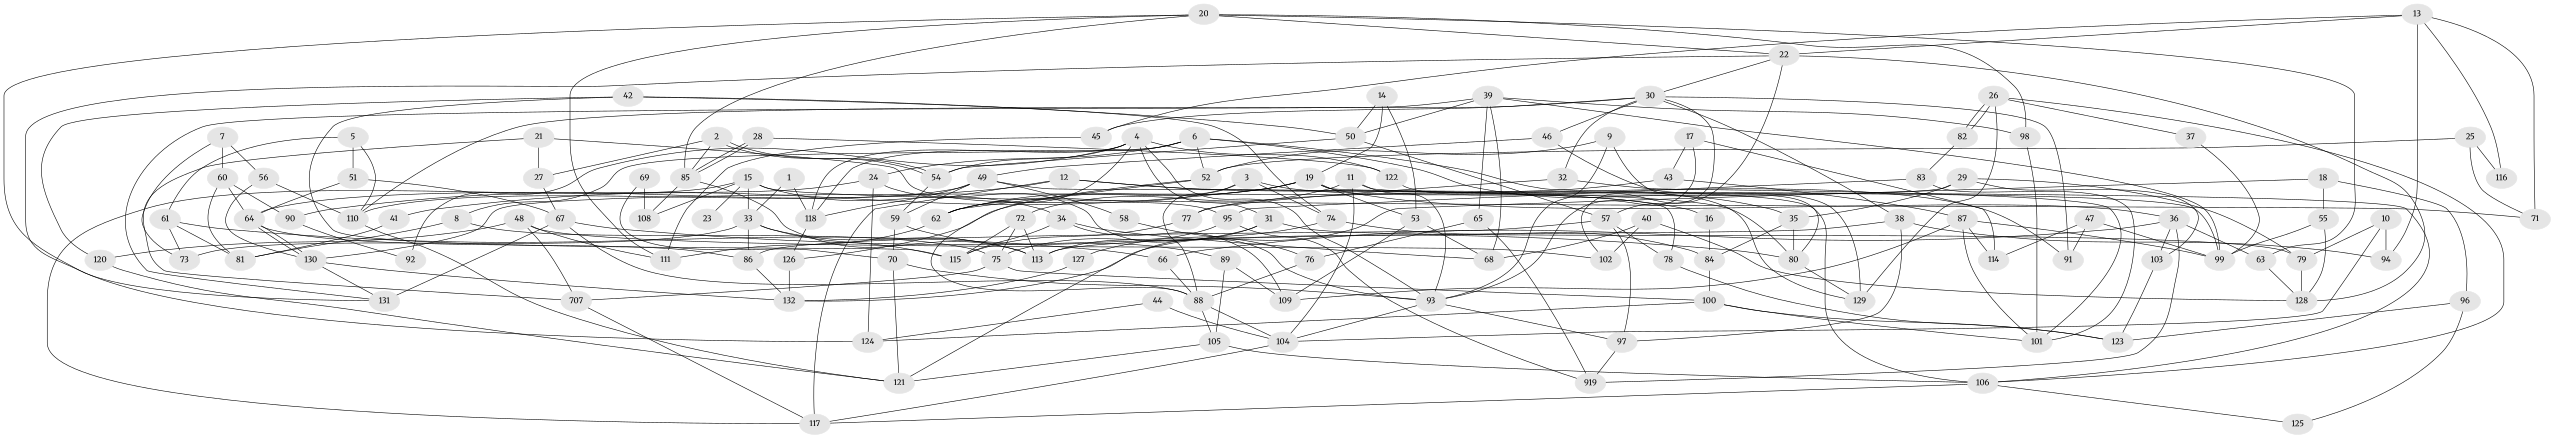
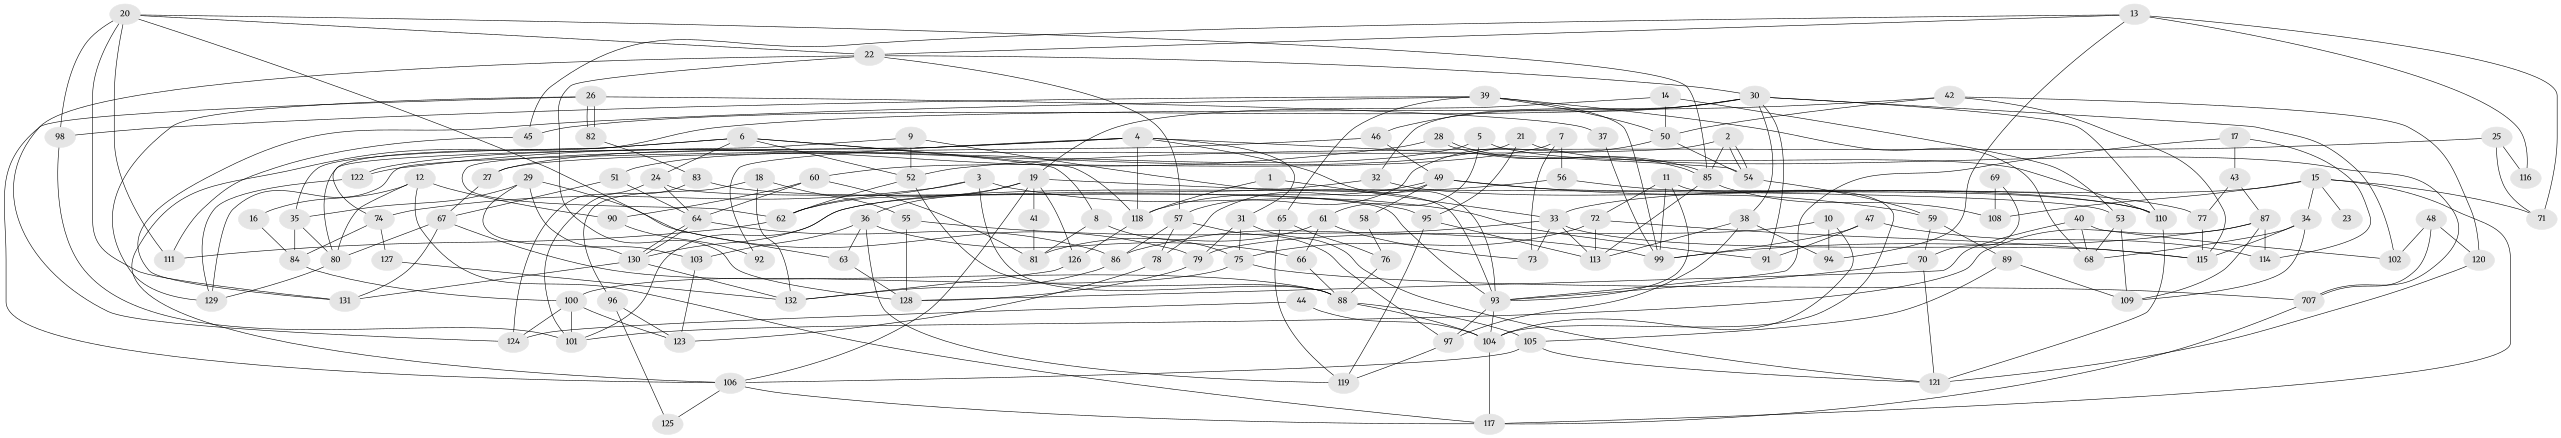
edge "48" -- "111": removed
node "919": label "919" -> "119"
